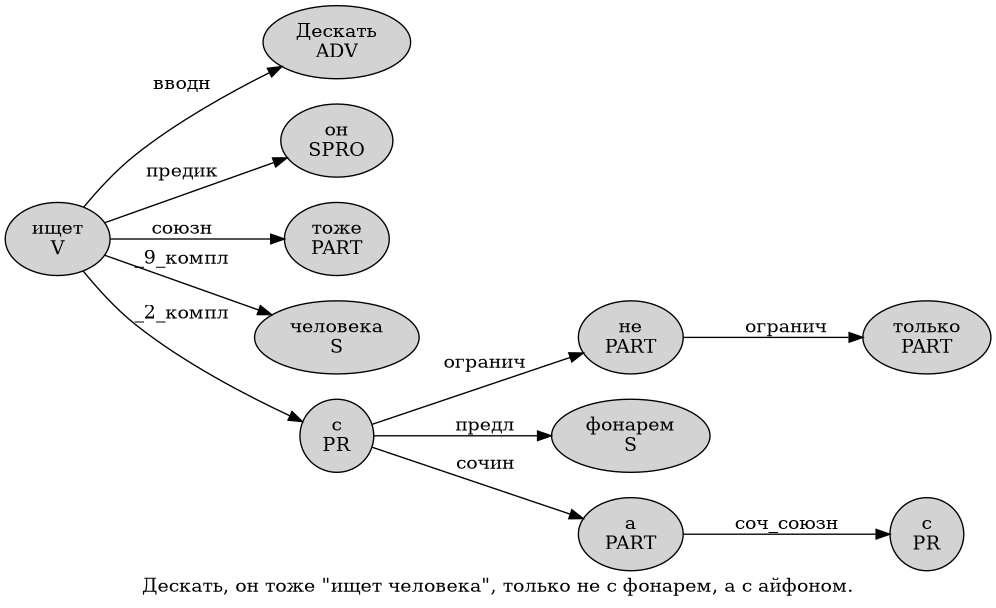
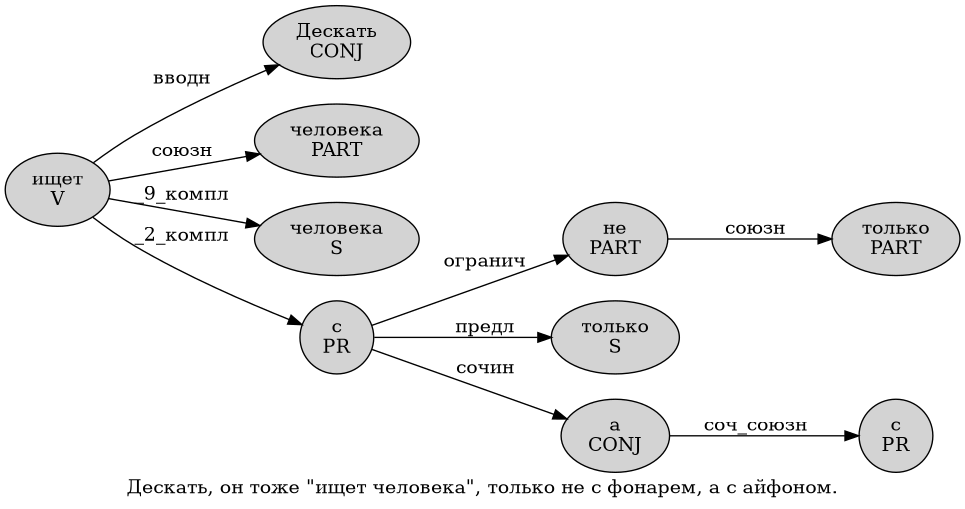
node "Дескать ADV": label "Дескать ADV" -> "Дескать CONJ"
node "он SPRO": removed
node "тоже PART": label "тоже PART" -> "человека PART"
edge "не PART" -> "только PART": label "огранич" -> "союзн"
node "фонарем S": label "фонарем S" -> "только S"
node "а PART": label "а PART" -> "а CONJ"
